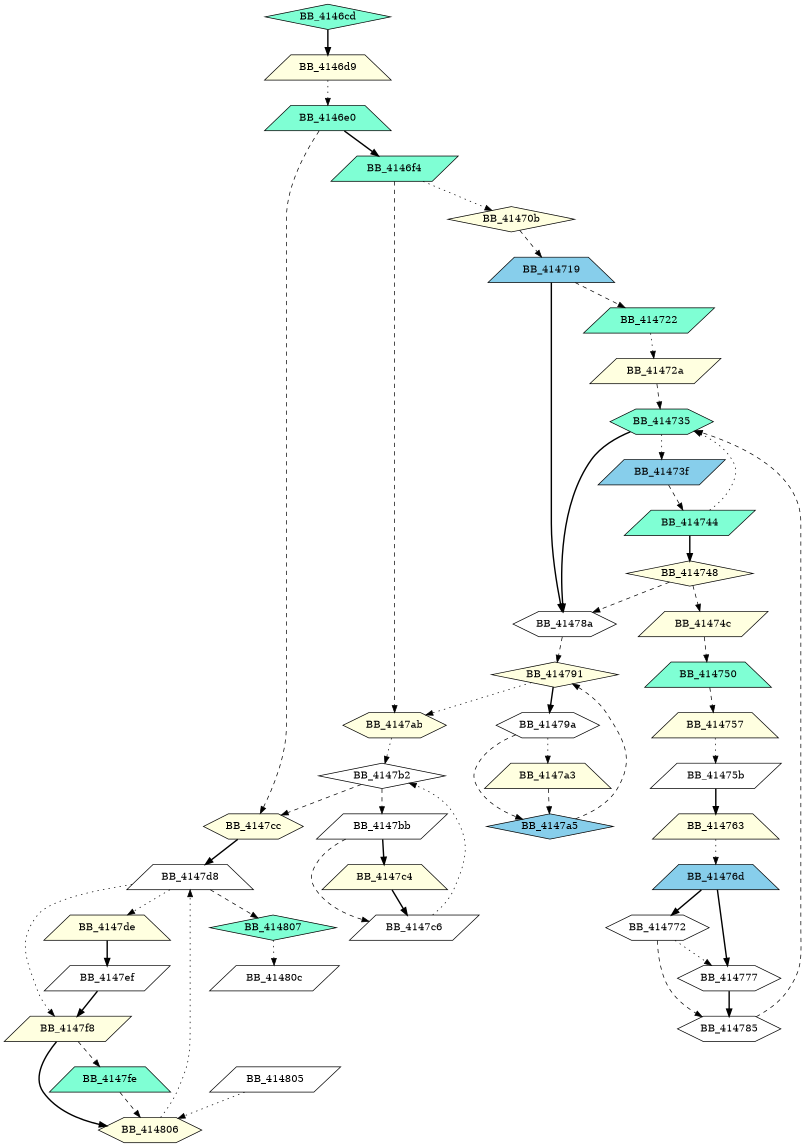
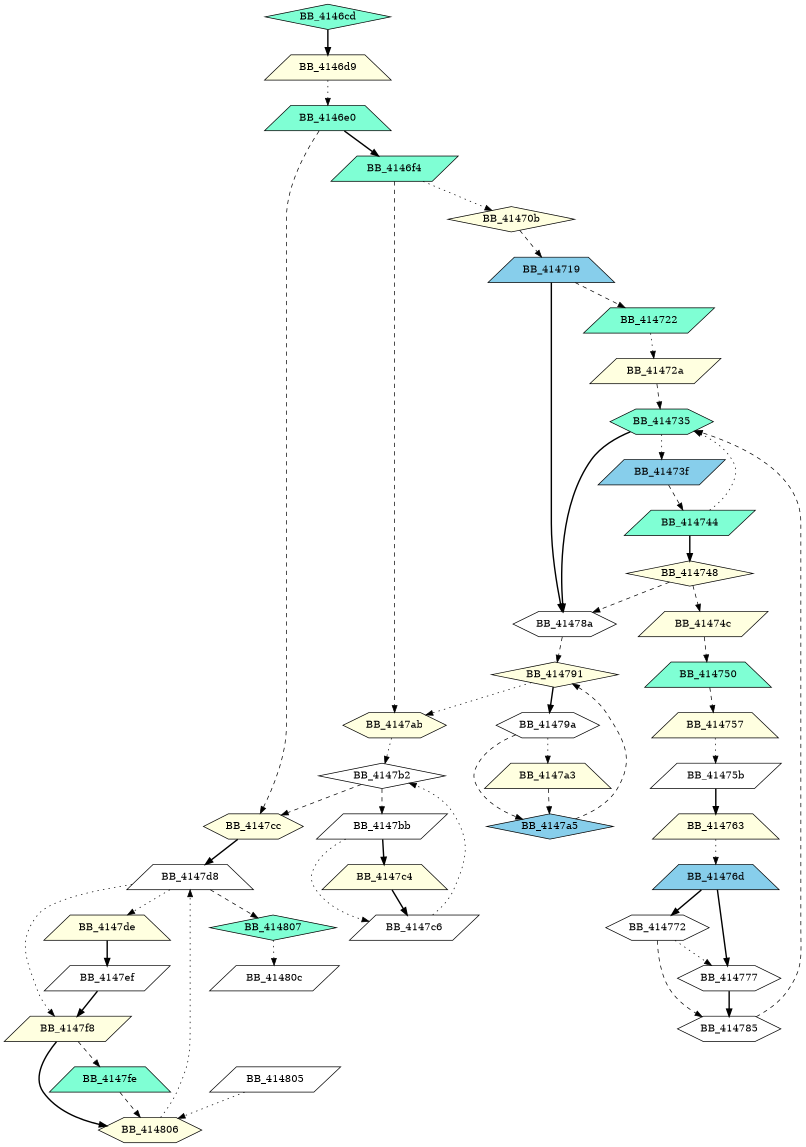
edge "BB_4147bb" -> "BB_4147c6": style dashed -> dotted
